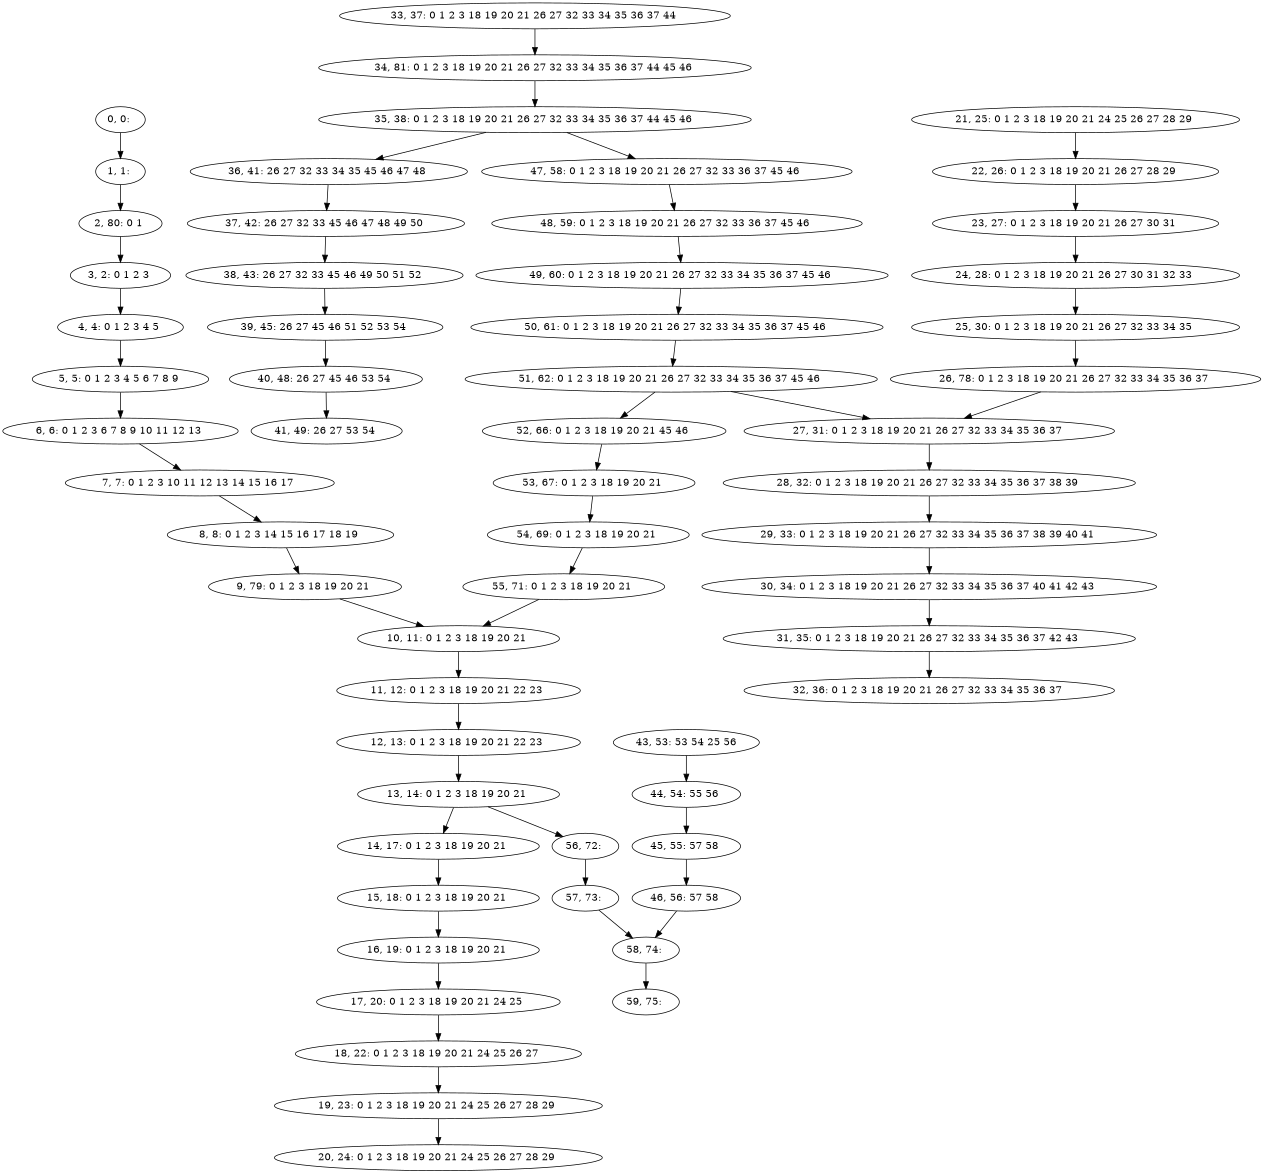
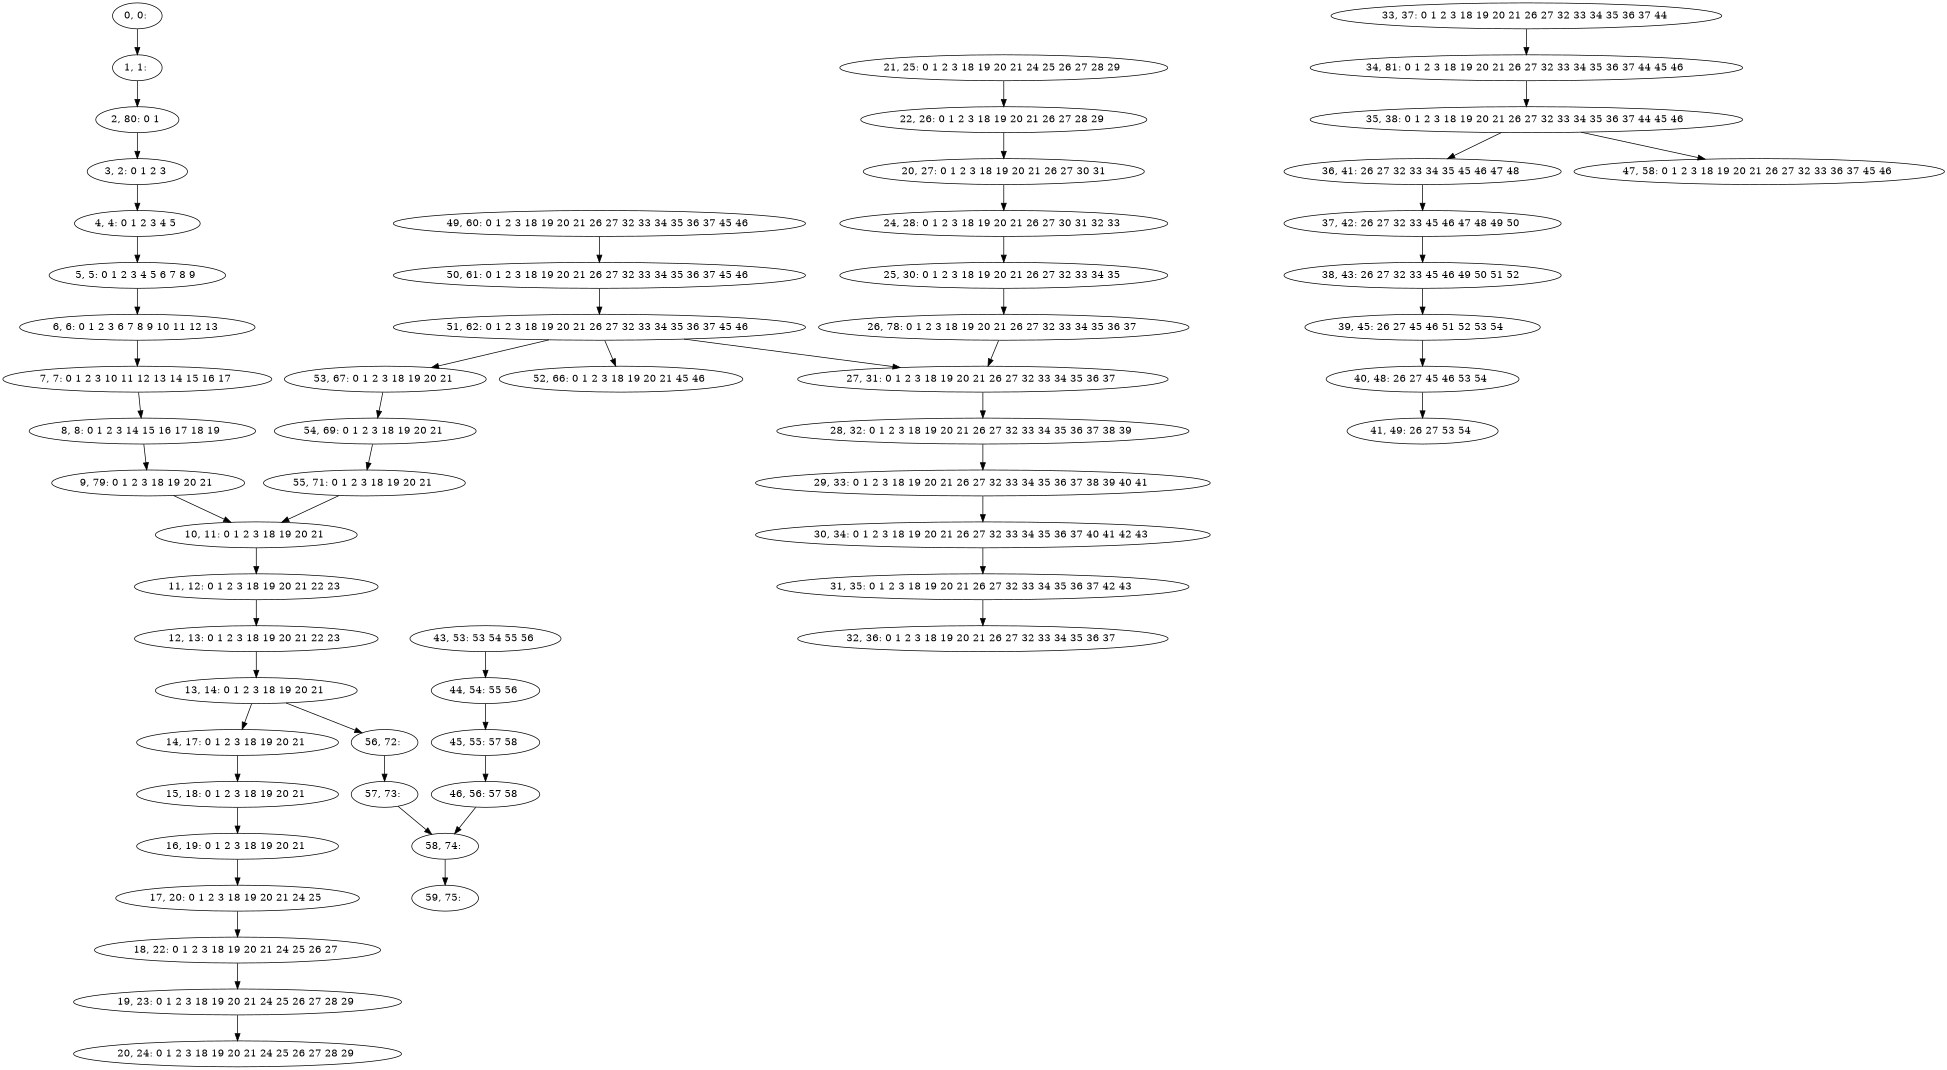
node "48, 59: 0 1 2 3 18 19 20 21 26 27 32 33 36 37 45 46": removed
node "23, 27: 0 1 2 3 18 19 20 21 26 27 30 31": label "23, 27: 0 1 2 3 18 19 20 21 26 27 30 31" -> "20, 27: 0 1 2 3 18 19 20 21 26 27 30 31"
edge "52, 66: 0 1 2 3 18 19 20 21 45 46" -> "53, 67: 0 1 2 3 18 19 20 21": now "51, 62: 0 1 2 3 18 19 20 21 26 27 32 33 34 35 36 37 45 46" -> "53, 67: 0 1 2 3 18 19 20 21"
node "43, 53: 53 54 25 56": label "43, 53: 53 54 25 56" -> "43, 53: 53 54 55 56"
